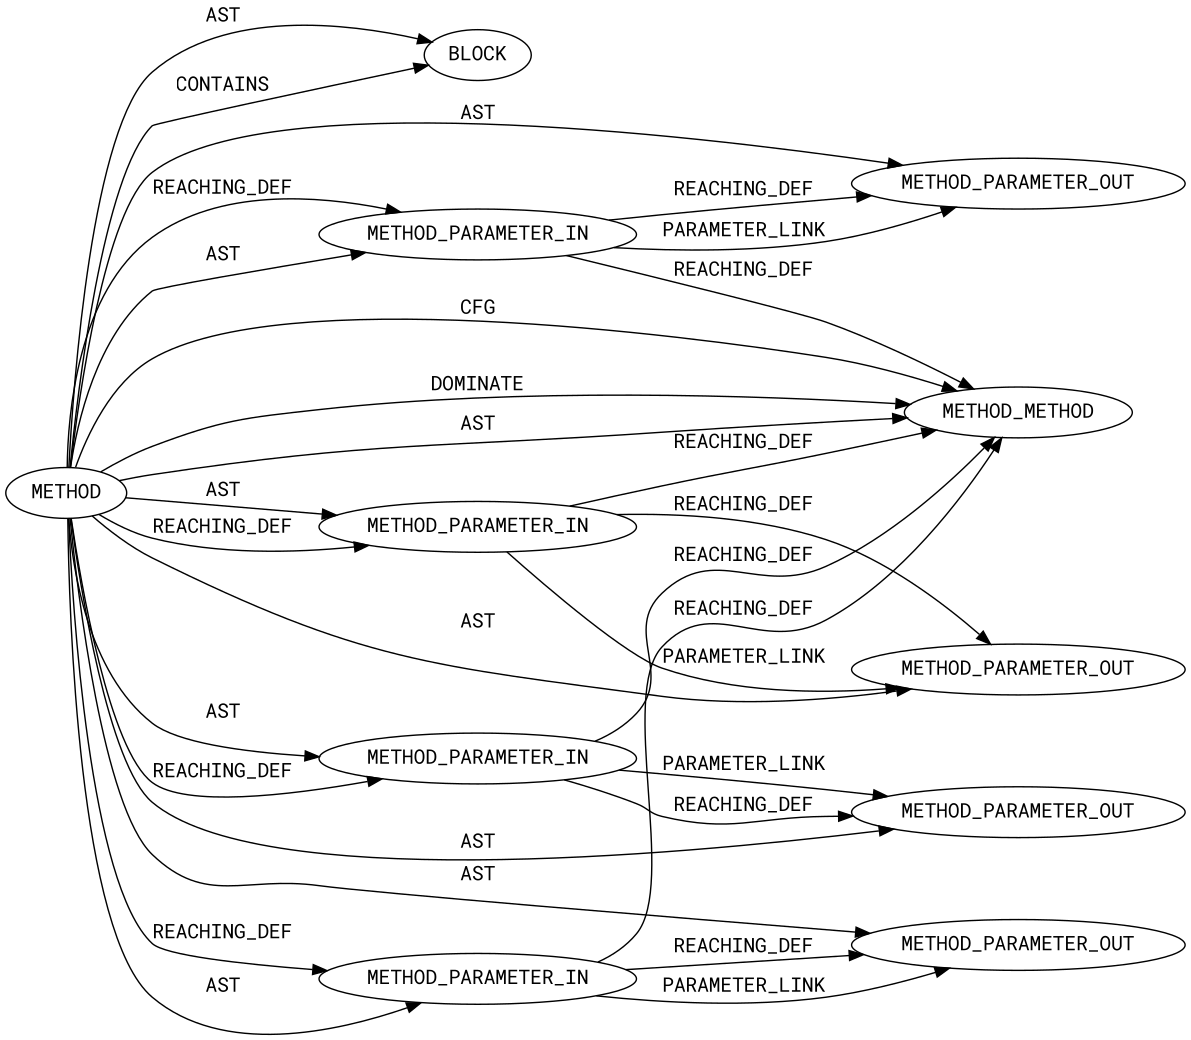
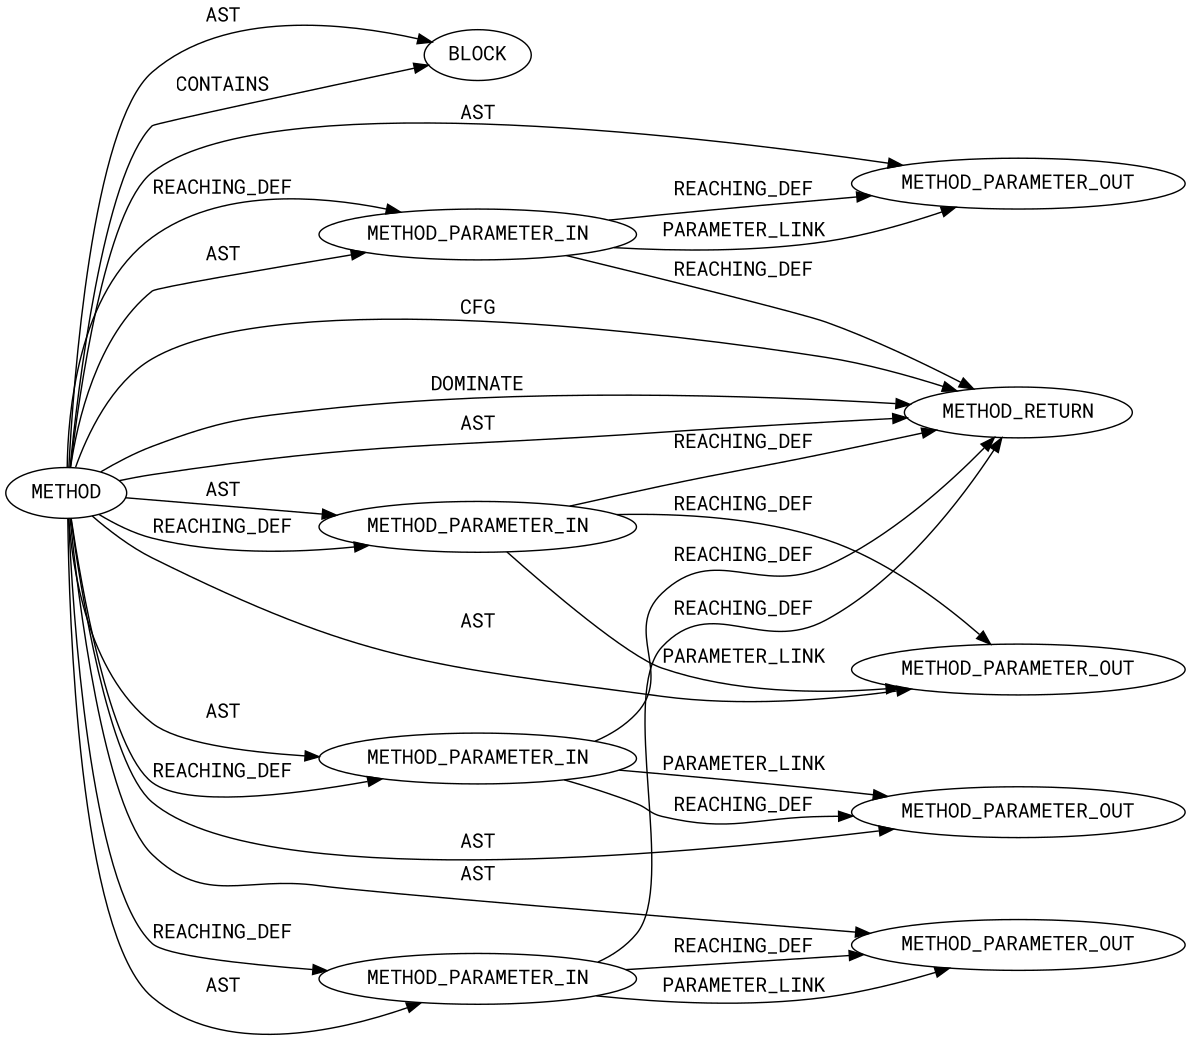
node "METHOD_METHOD": label "METHOD_METHOD" -> "METHOD_RETURN"
